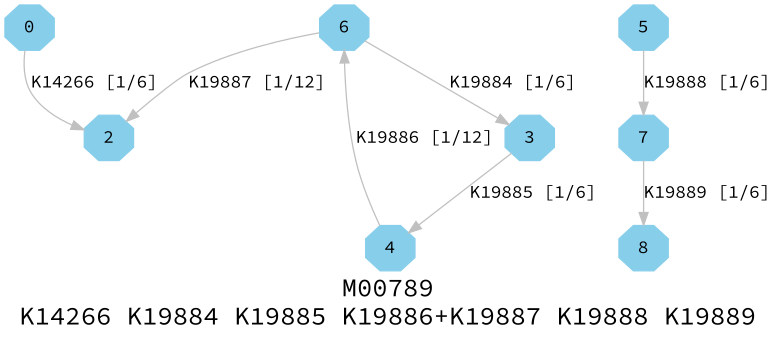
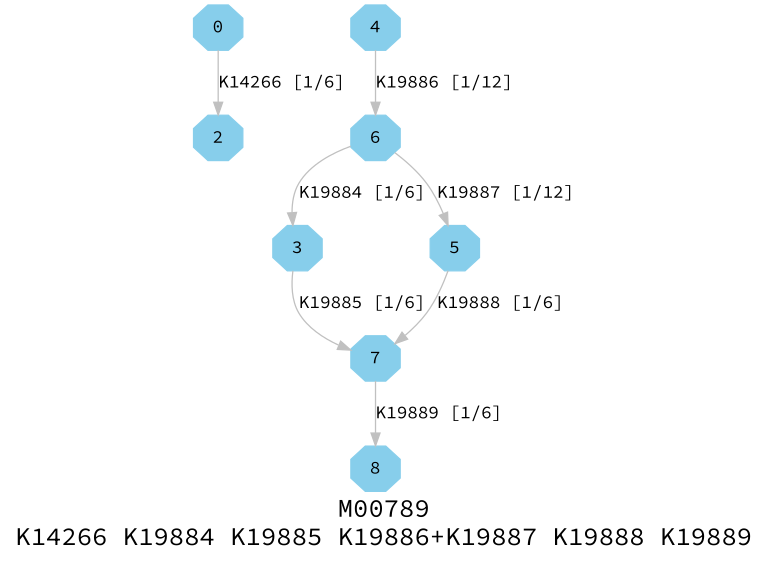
edge "6" -> "2": now "6" -> "5"
edge "3" -> "4": now "3" -> "7"
